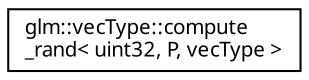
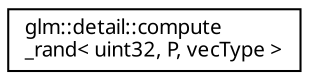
node "glm::vecType::compute _rand< uint32, P, vecType >": label "glm::vecType::compute _rand< uint32, P, vecType >" -> "glm::detail::compute _rand< uint32, P, vecType >"
